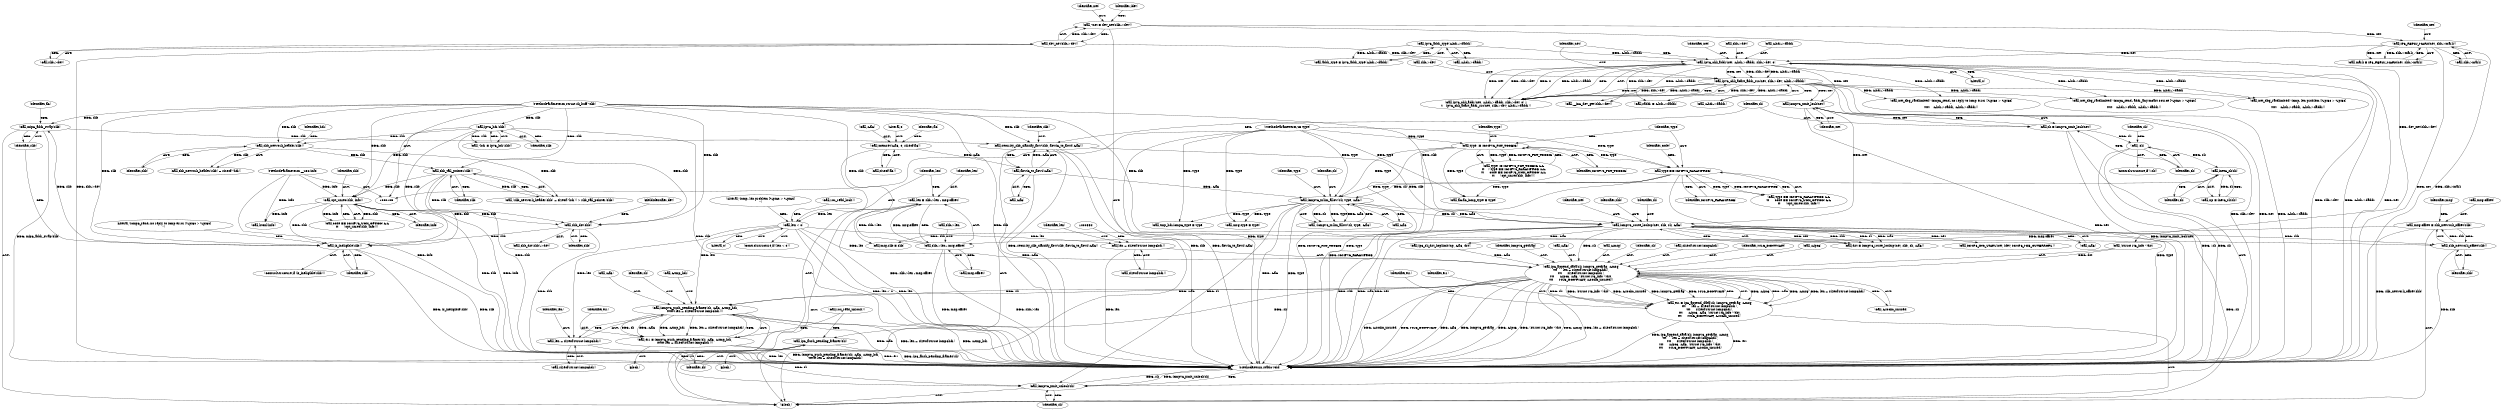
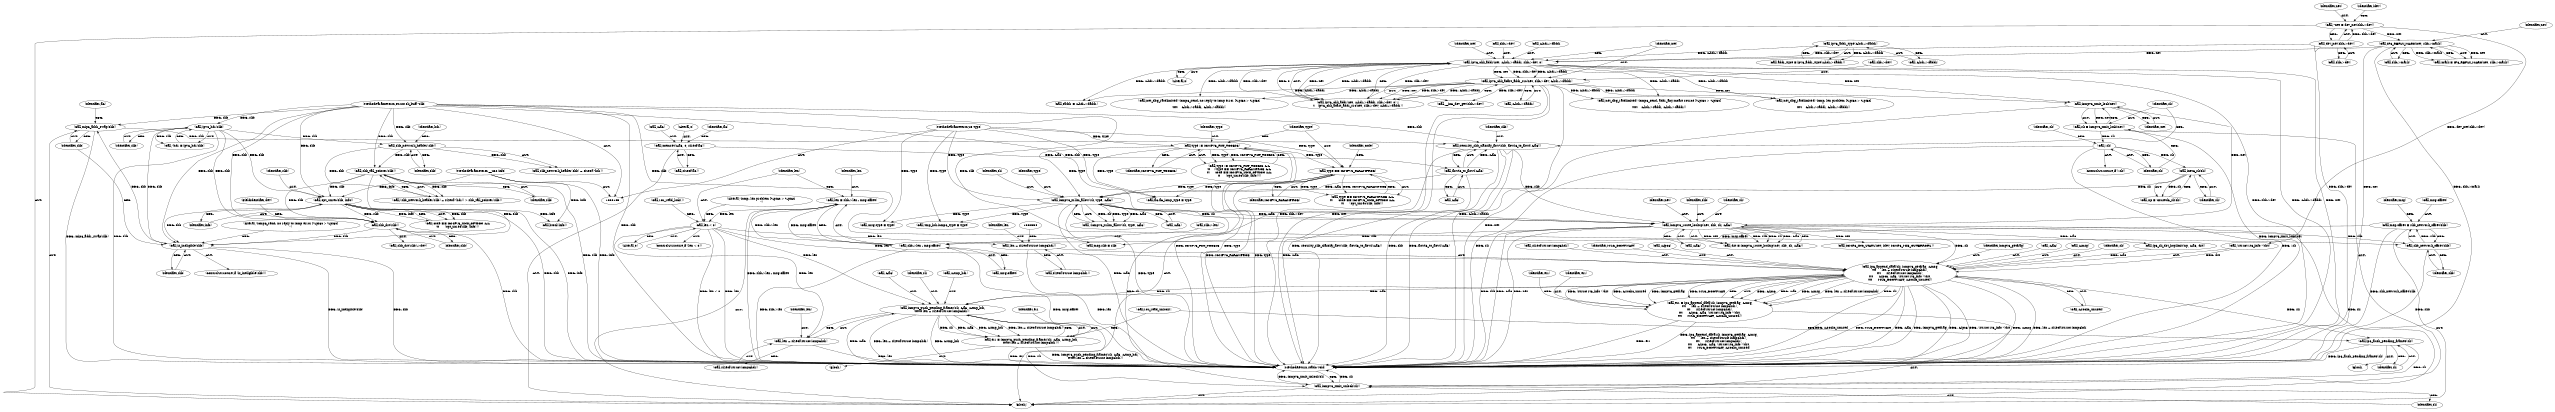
node "(Call,np = inet6_sk(sk))": label "(Call,np = inet6_sk(sk))" -> "(Call,np = unused6_sk(sk))"
edge "(MethodParameterIn,u5 type)" -> "(MethodReturn,static void)": removed, label "DDG: type"
